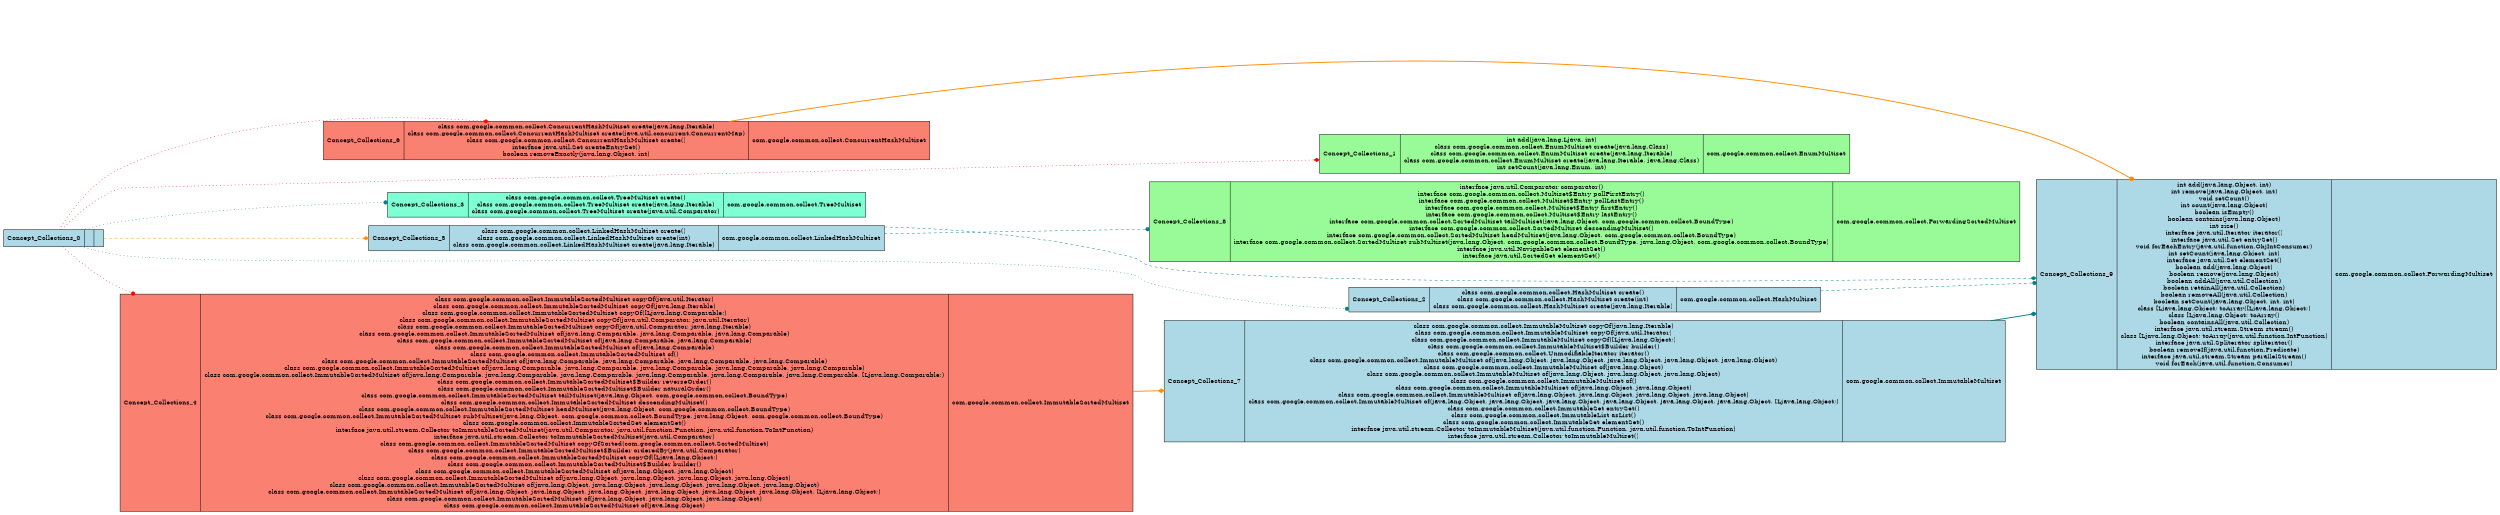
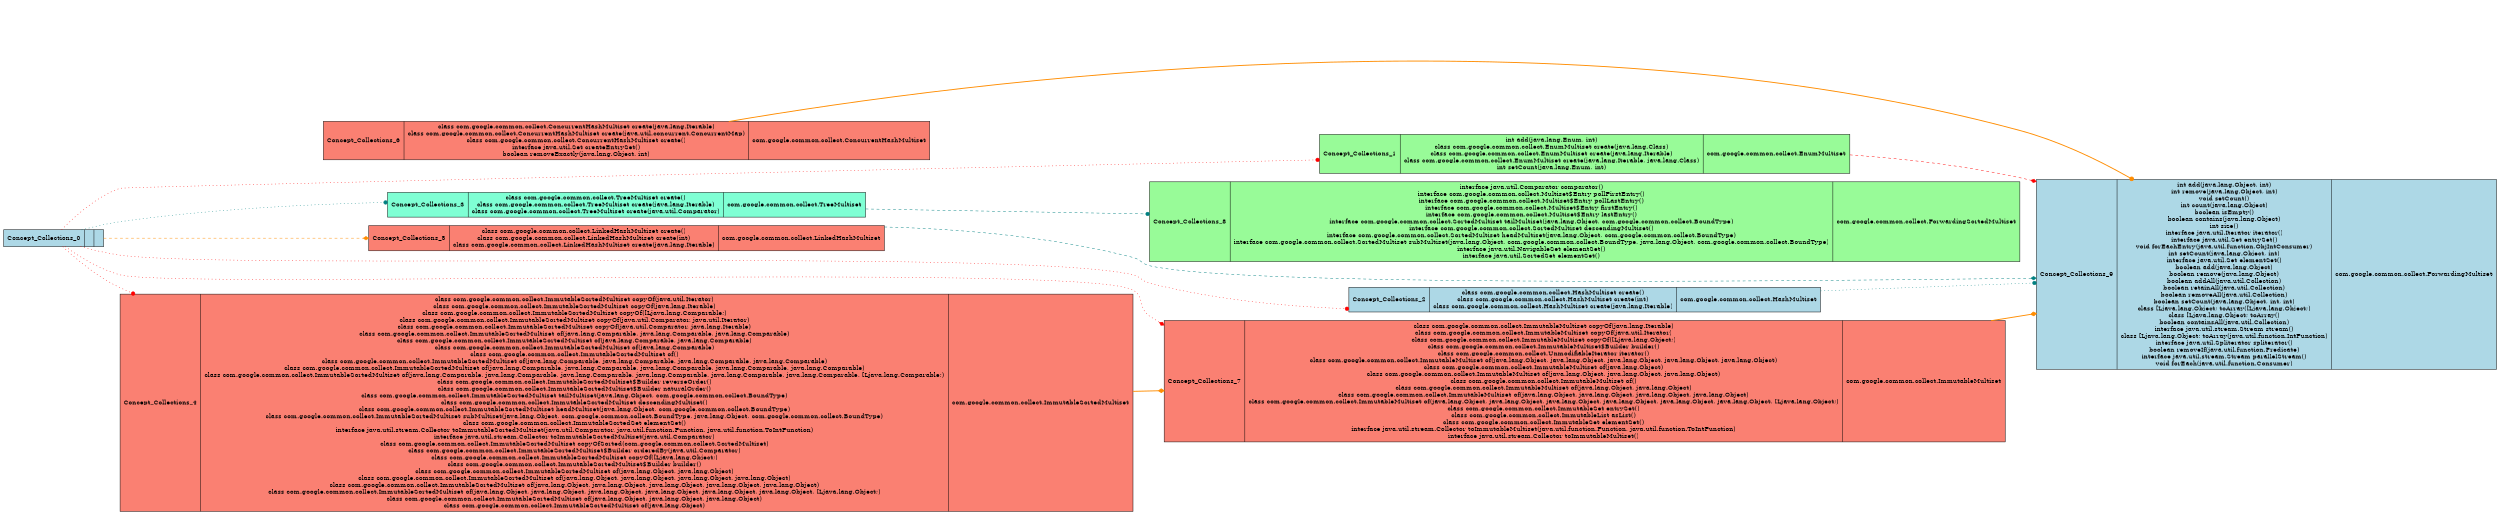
edge "Concept_Collections_0" -> "Concept_Collections_6": now "Concept_Collections_0" -> "Concept_Collections_7"
node "Concept_Collections_1": text "int add(java.lang.Ljava, int)" -> "int add(java.lang.Enum, int)"
edge "Concept_Collections_1" -> "Concept_Collections_9": added
edge "Concept_Collections_0" -> "Concept_Collections_1": arrowhead diamond -> dot
edge "Concept_Collections_5" -> "Concept_Collections_8": now "Concept_Collections_3" -> "Concept_Collections_8"
node "Concept_Collections_5": fillcolor lightblue -> salmon
edge "Concept_Collections_0" -> "Concept_Collections_2": color teal -> red
edge "Concept_Collections_2" -> "Concept_Collections_9": style dashed -> dotted
edge "Concept_Collections_7" -> "Concept_Collections_9": color teal -> darkorange
node "Concept_Collections_7": fillcolor lightblue -> salmon
